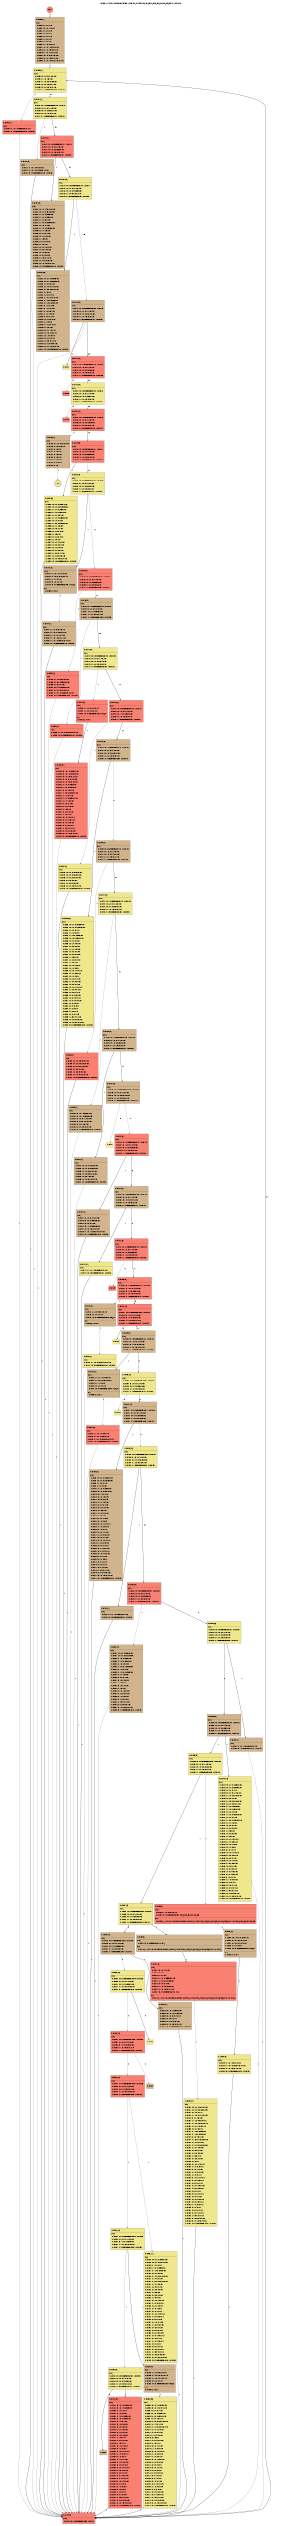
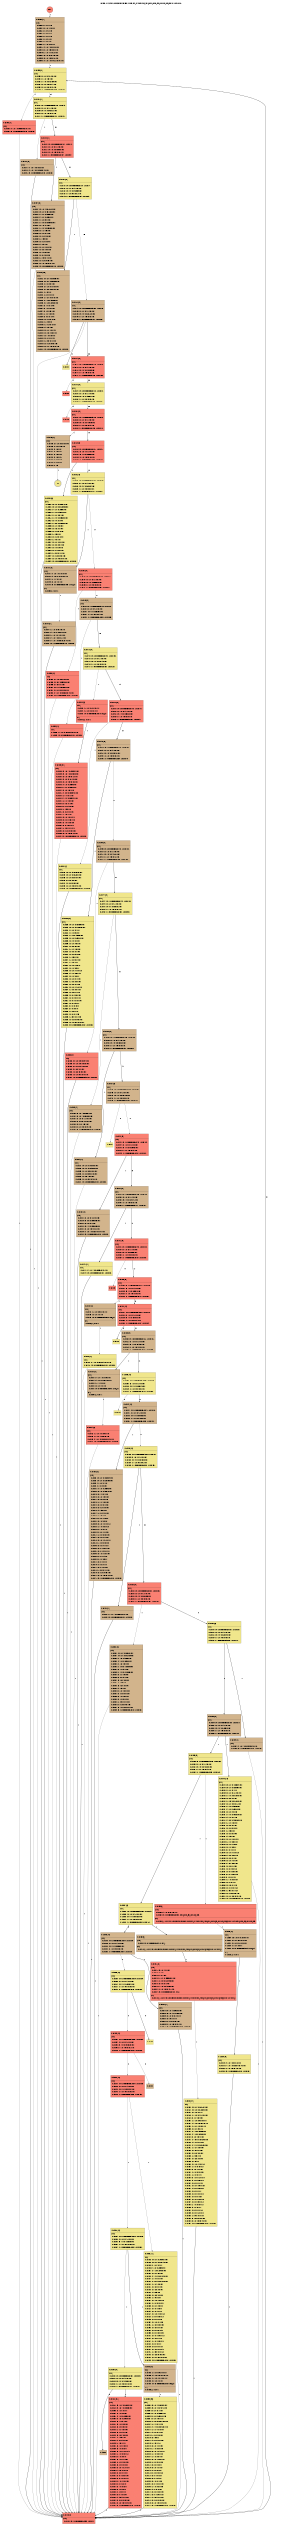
edge "0x40183f [25]" -> "0x401826 [25]": reversed
